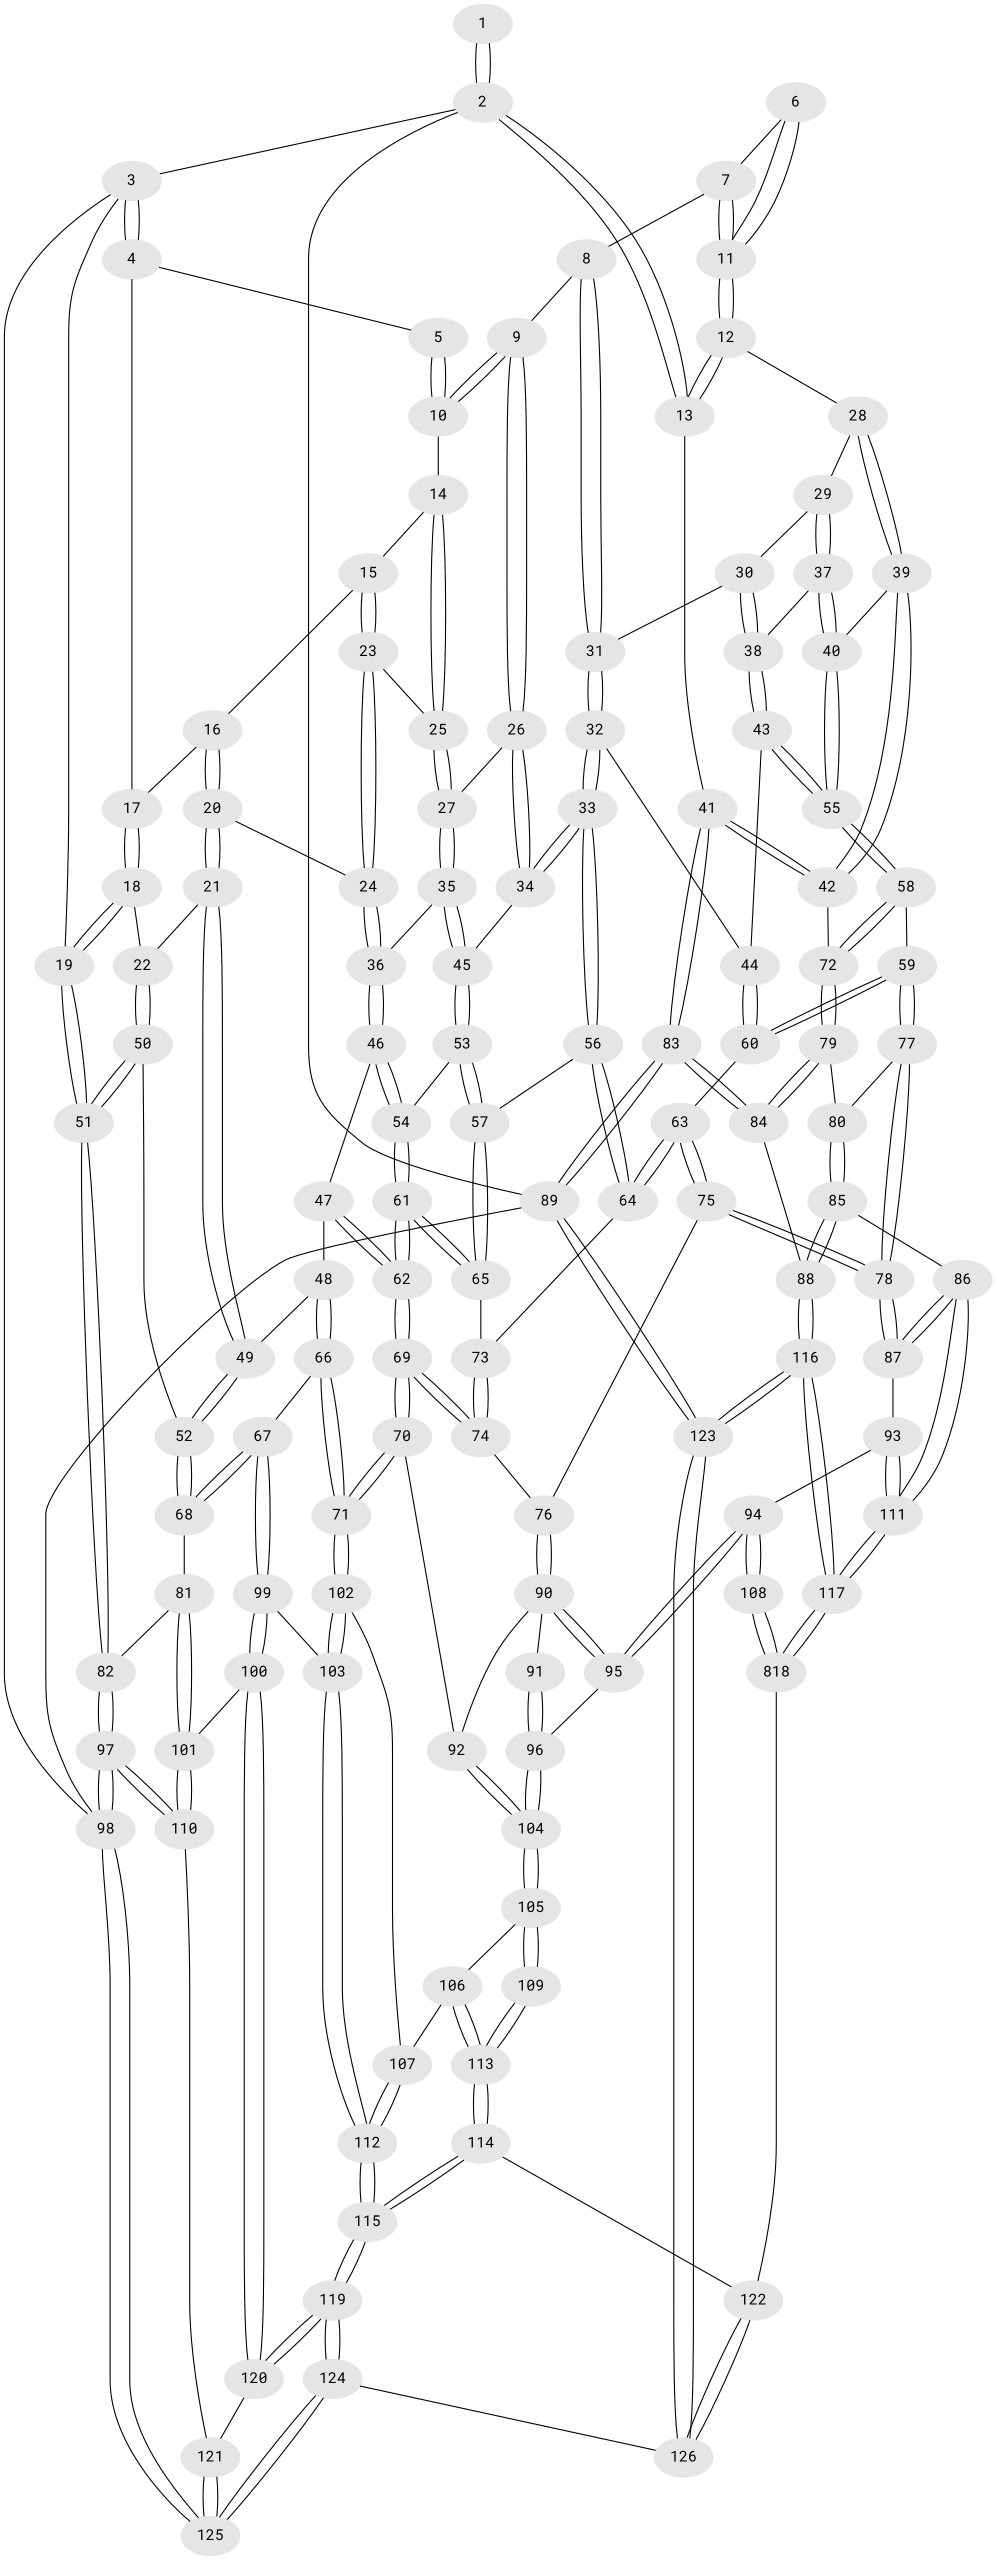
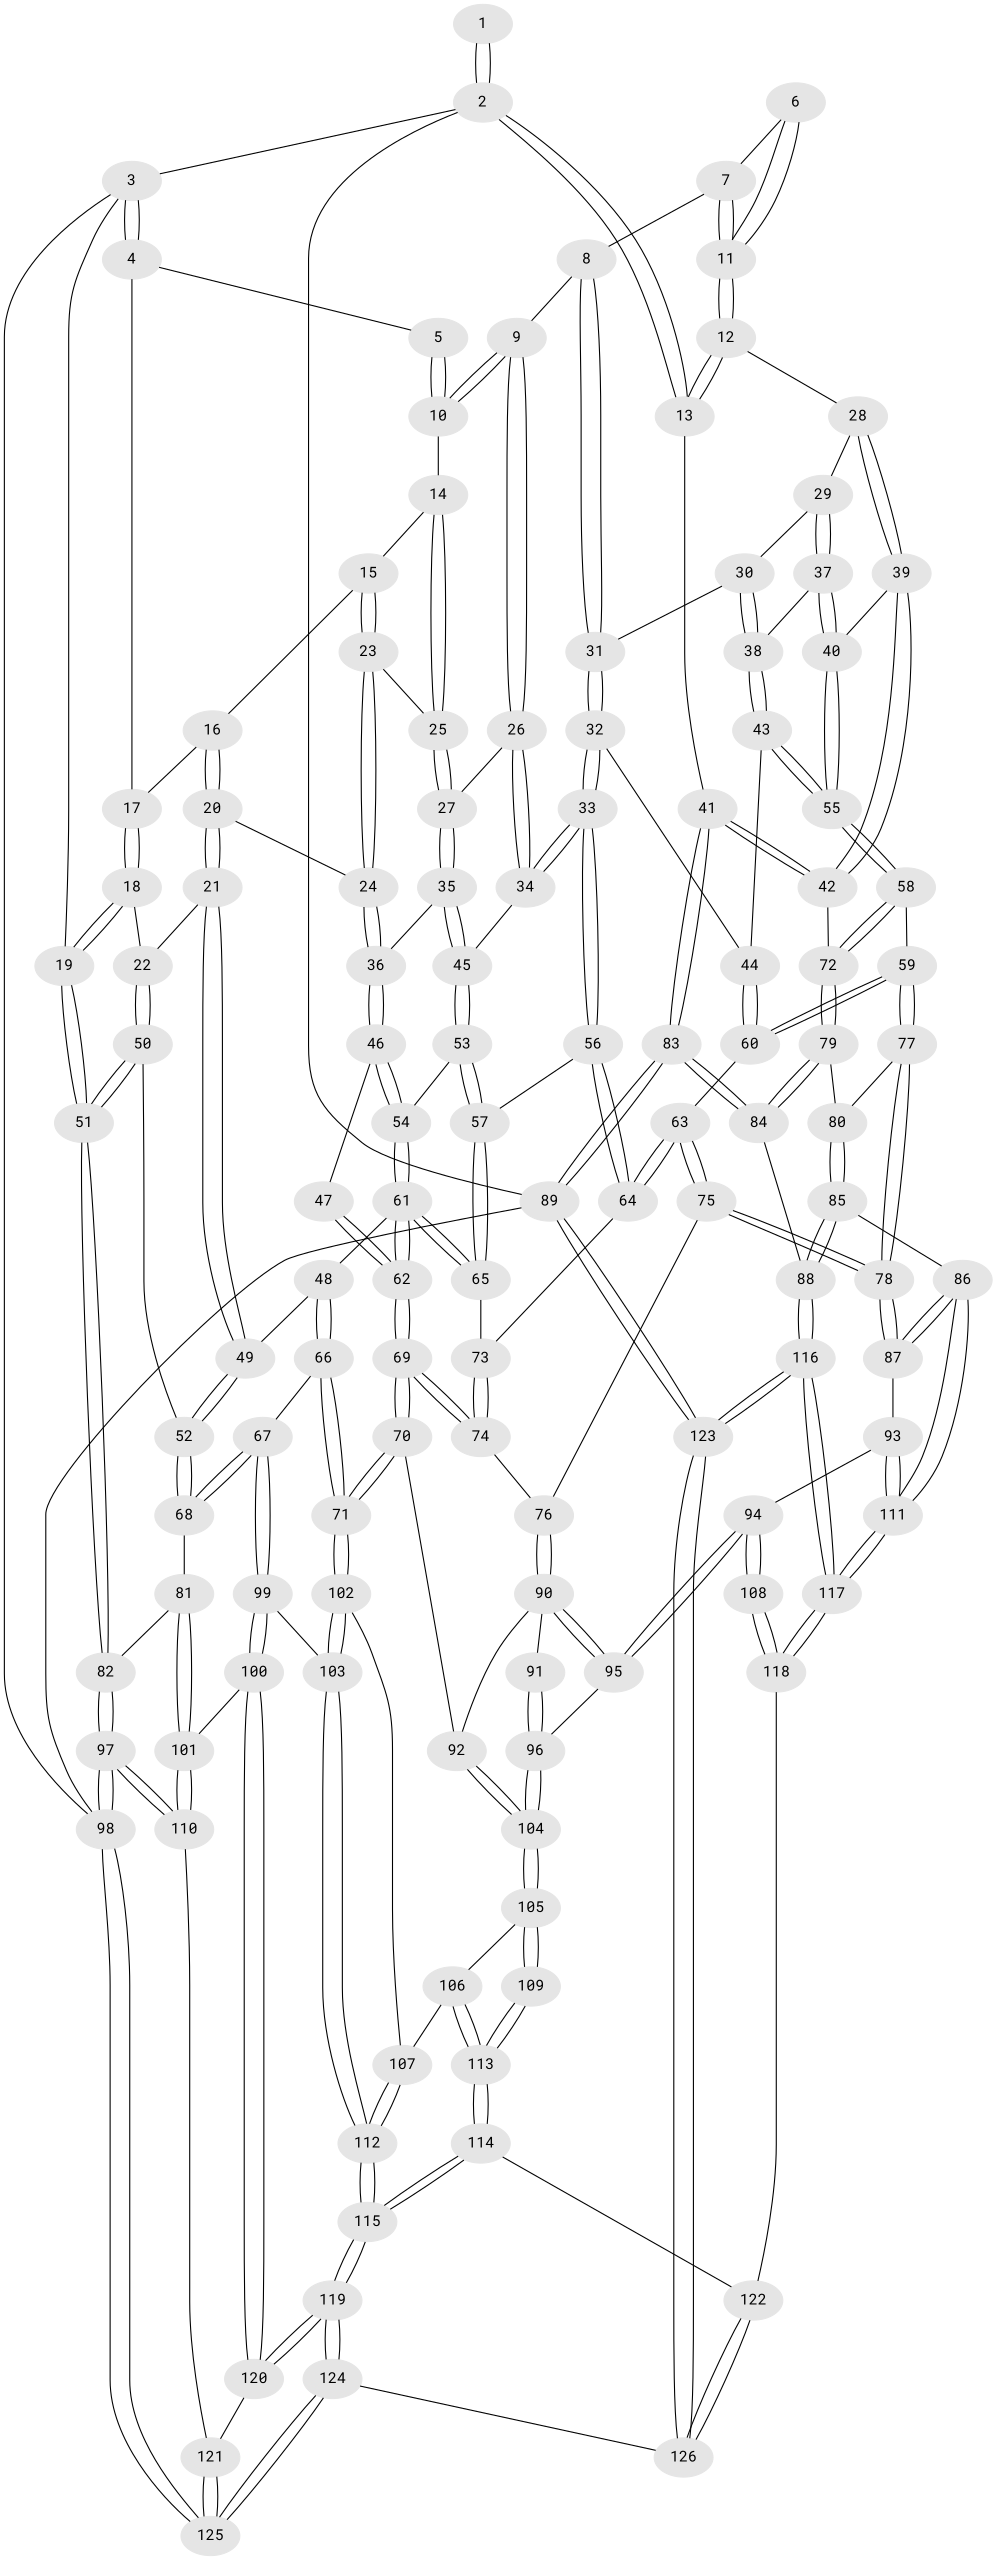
edge "47" -- "48": now "61" -- "48"
node "818": label "818" -> "118"
